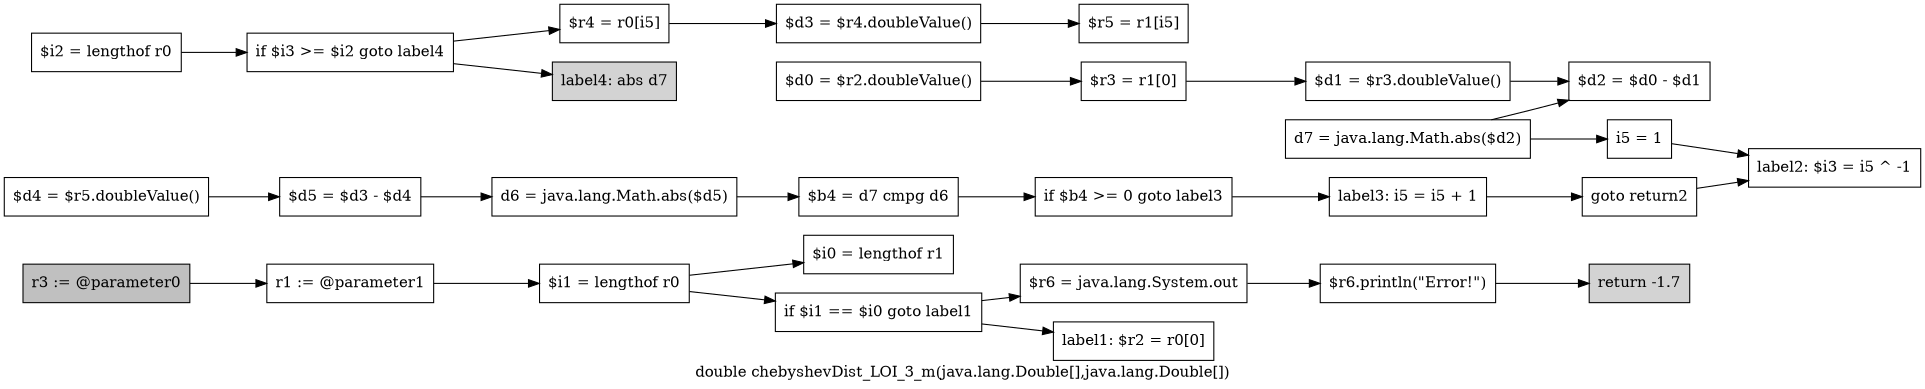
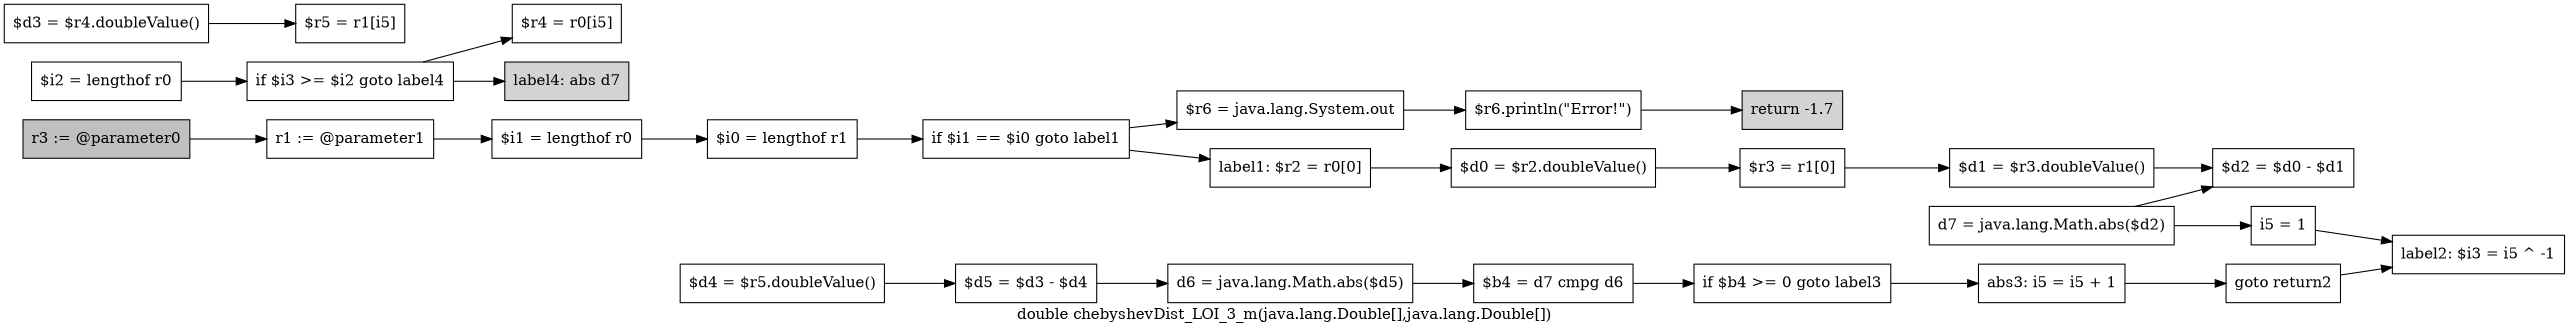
edge "$r4 = r0[i5]" -> "$d3 = $r4.doubleValue()": removed
edge "label1: $r2 = r0[0]" -> "$d0 = $r2.doubleValue()": added
node "label3: i5 = i5 + 1": label "label3: i5 = i5 + 1" -> "abs3: i5 = i5 + 1"
edge "$i1 = lengthof r0" -> "if $i1 == $i0 goto label1": now "$i0 = lengthof r1" -> "if $i1 == $i0 goto label1"
